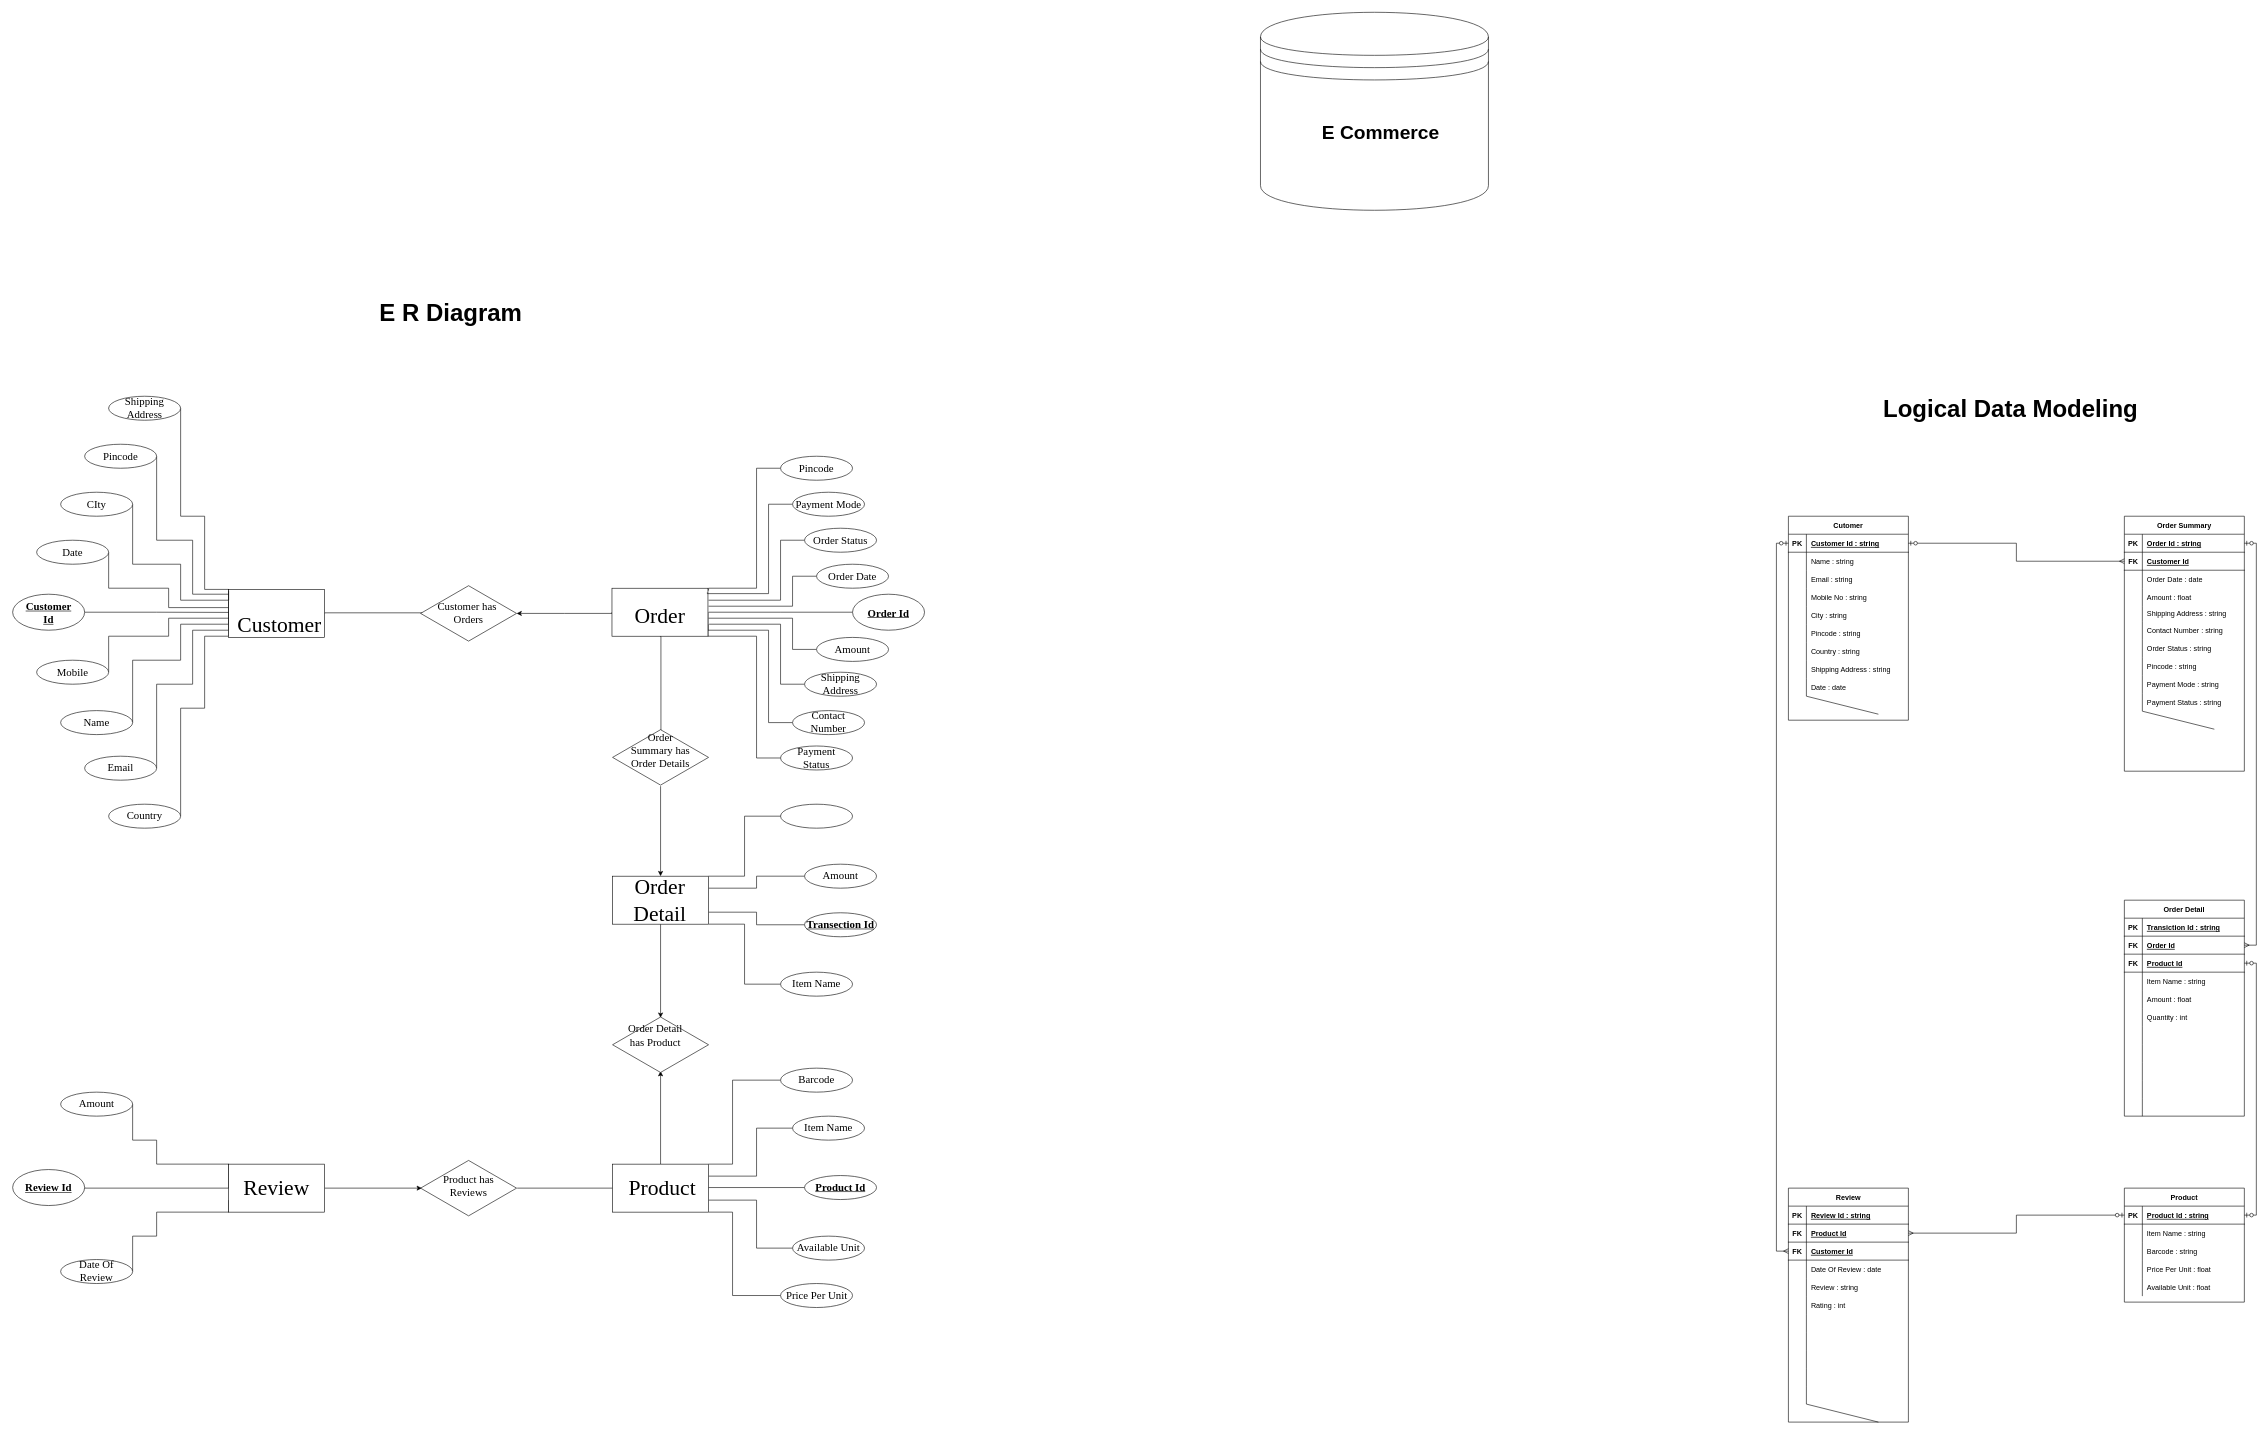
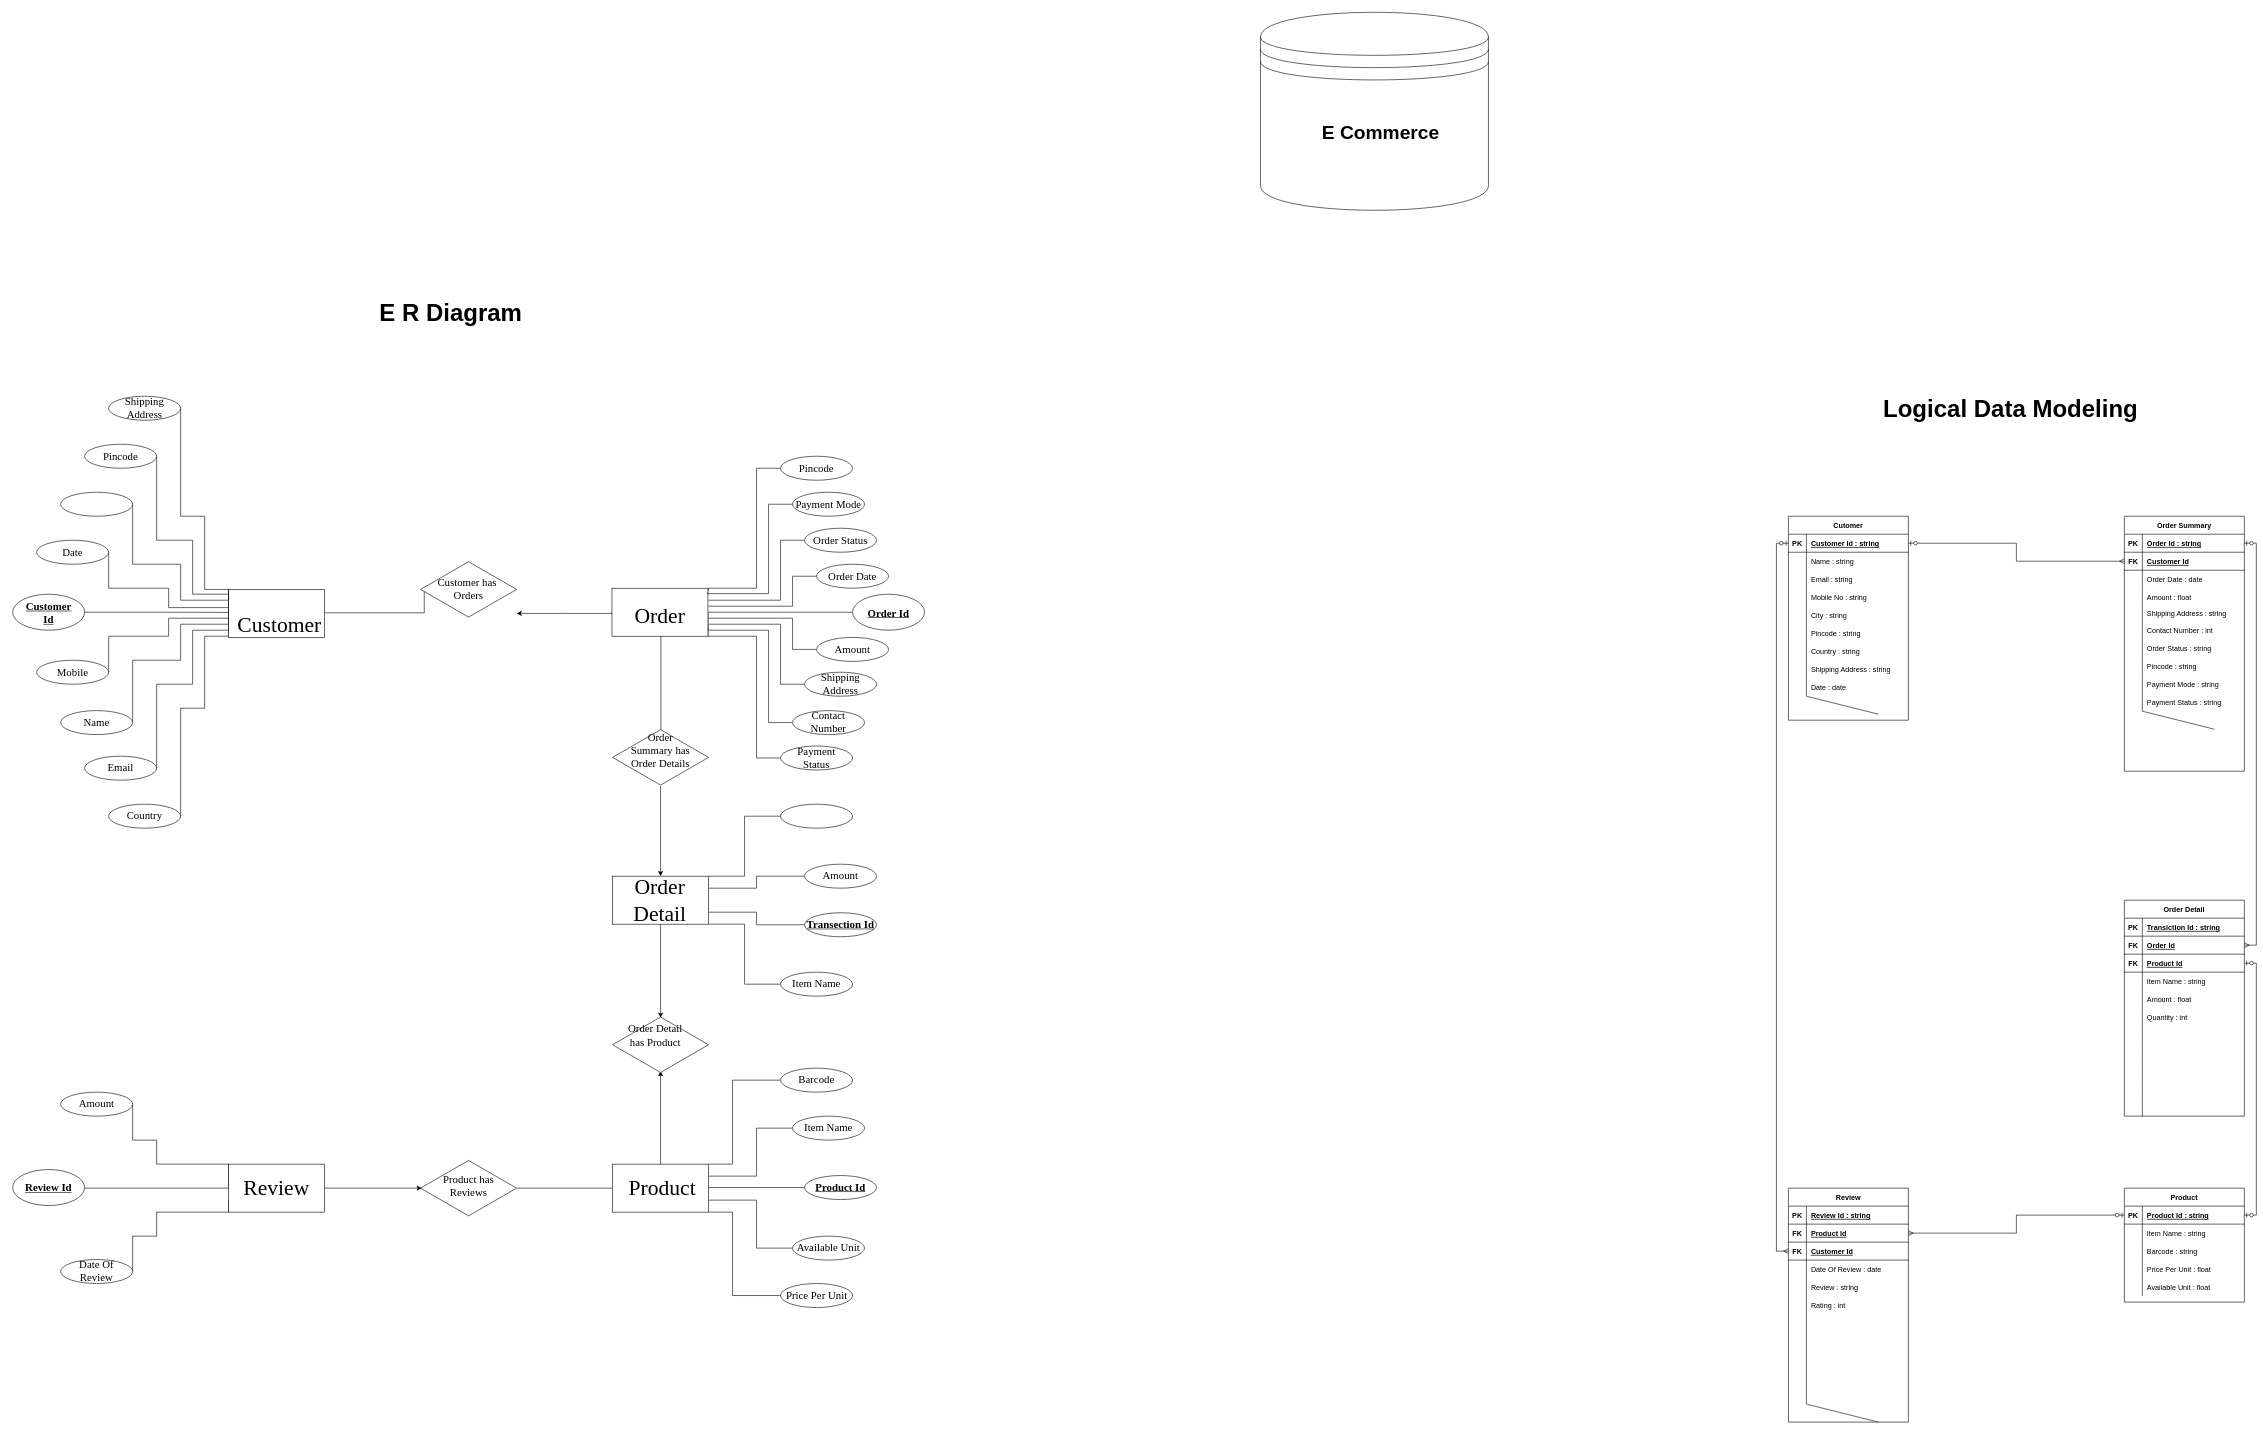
node "CIty": removed
node "Customer has Orders": moved (468, 614) -> (468, 590)
node "Contact Number : string": label "Contact Number : string" -> "Contact Number : int"
